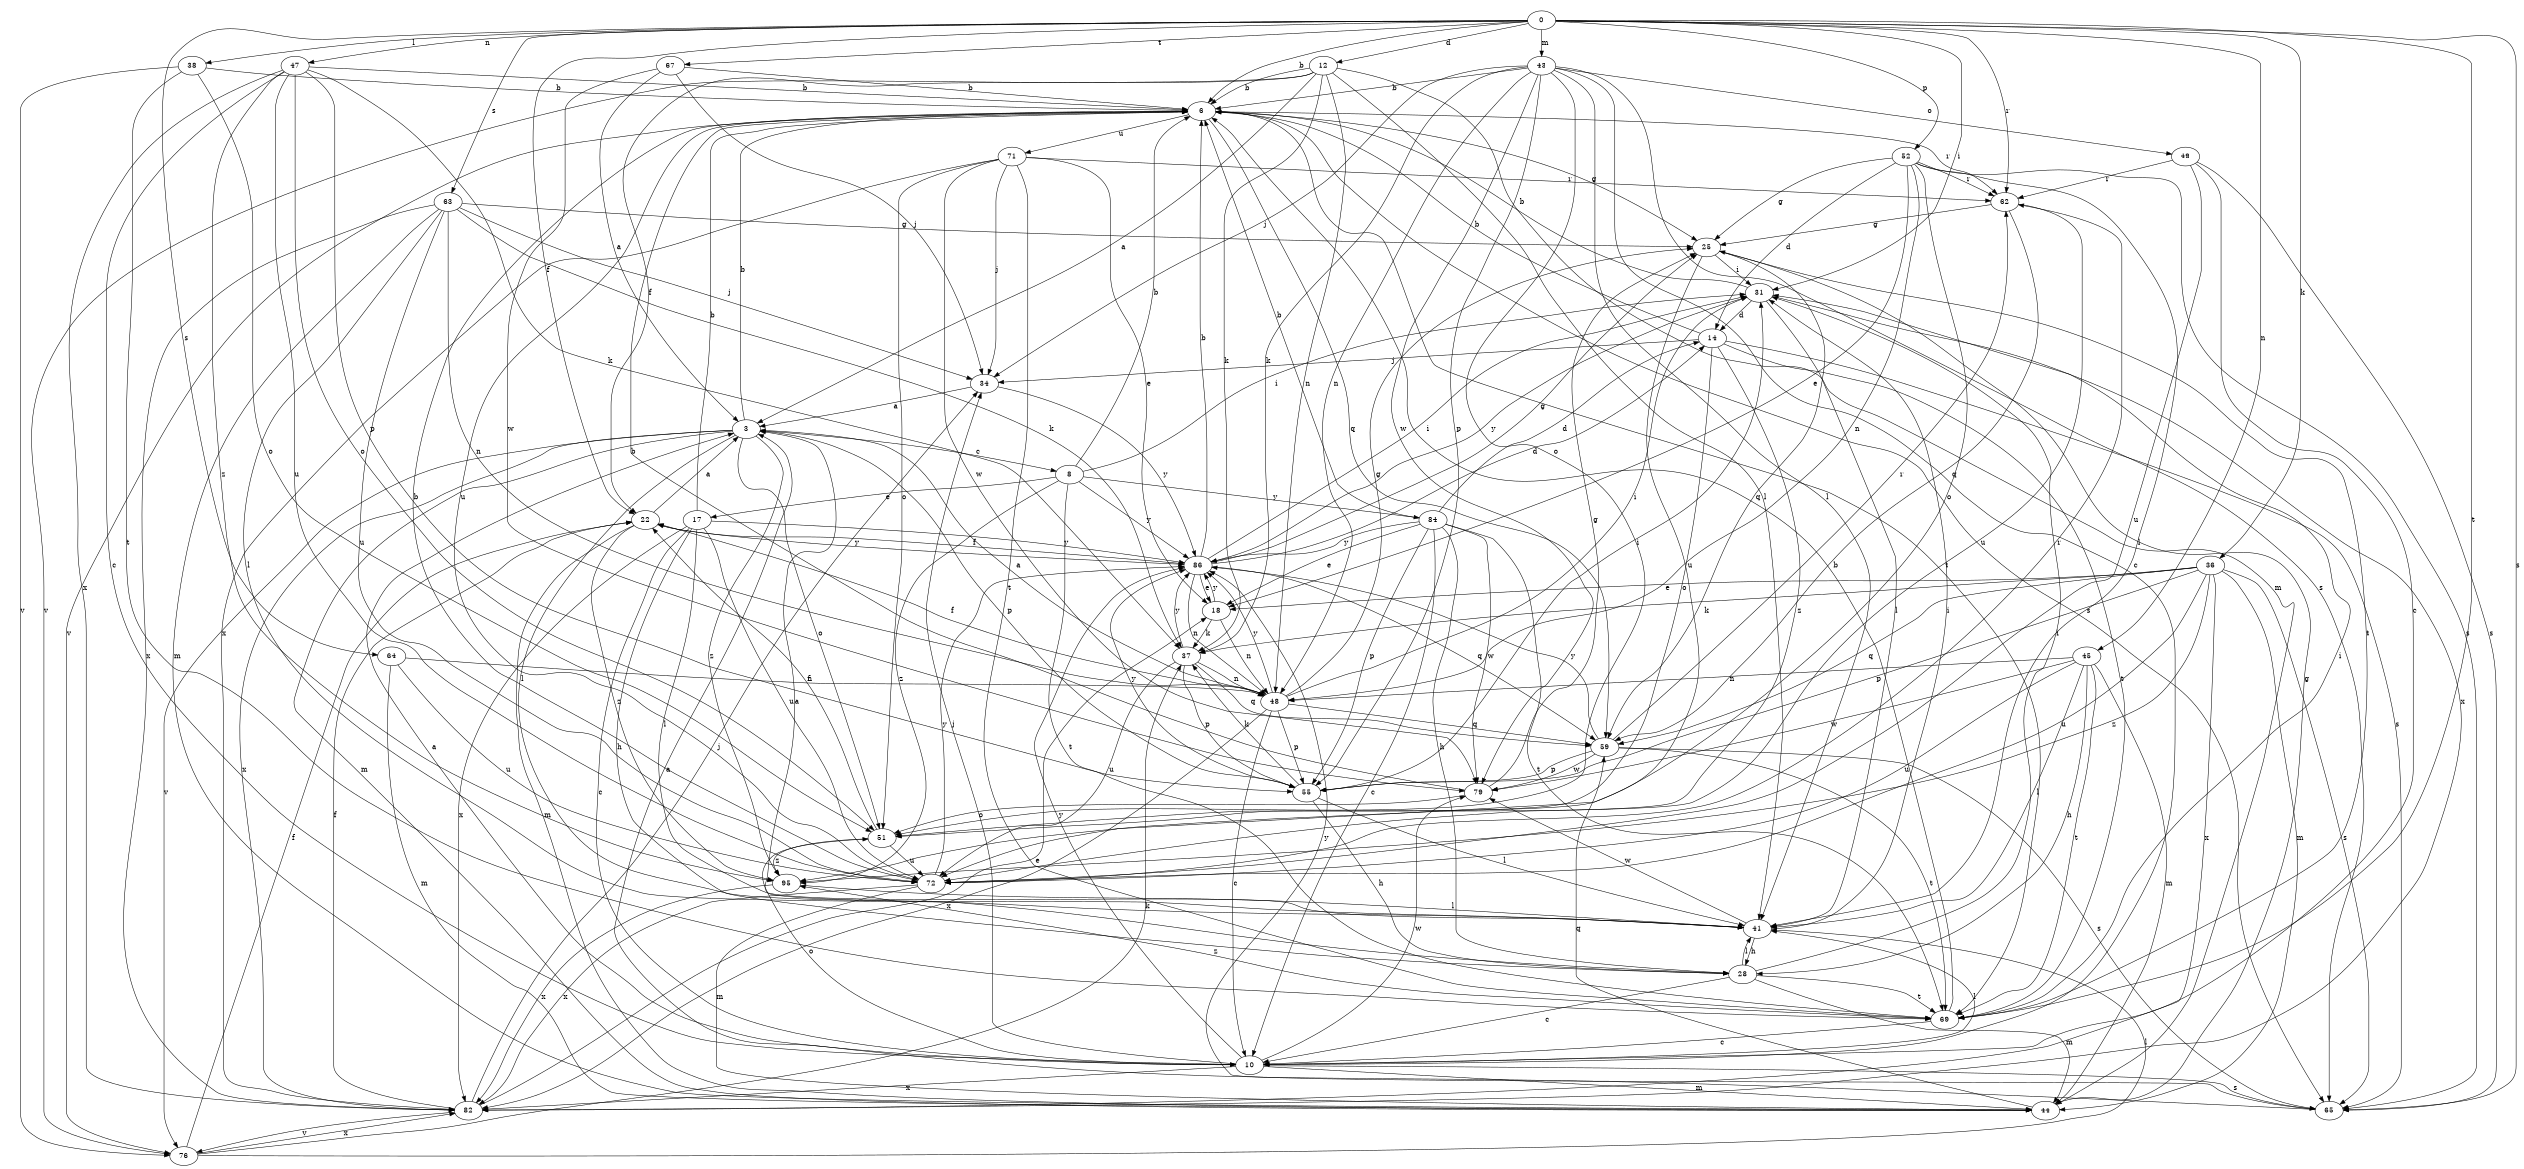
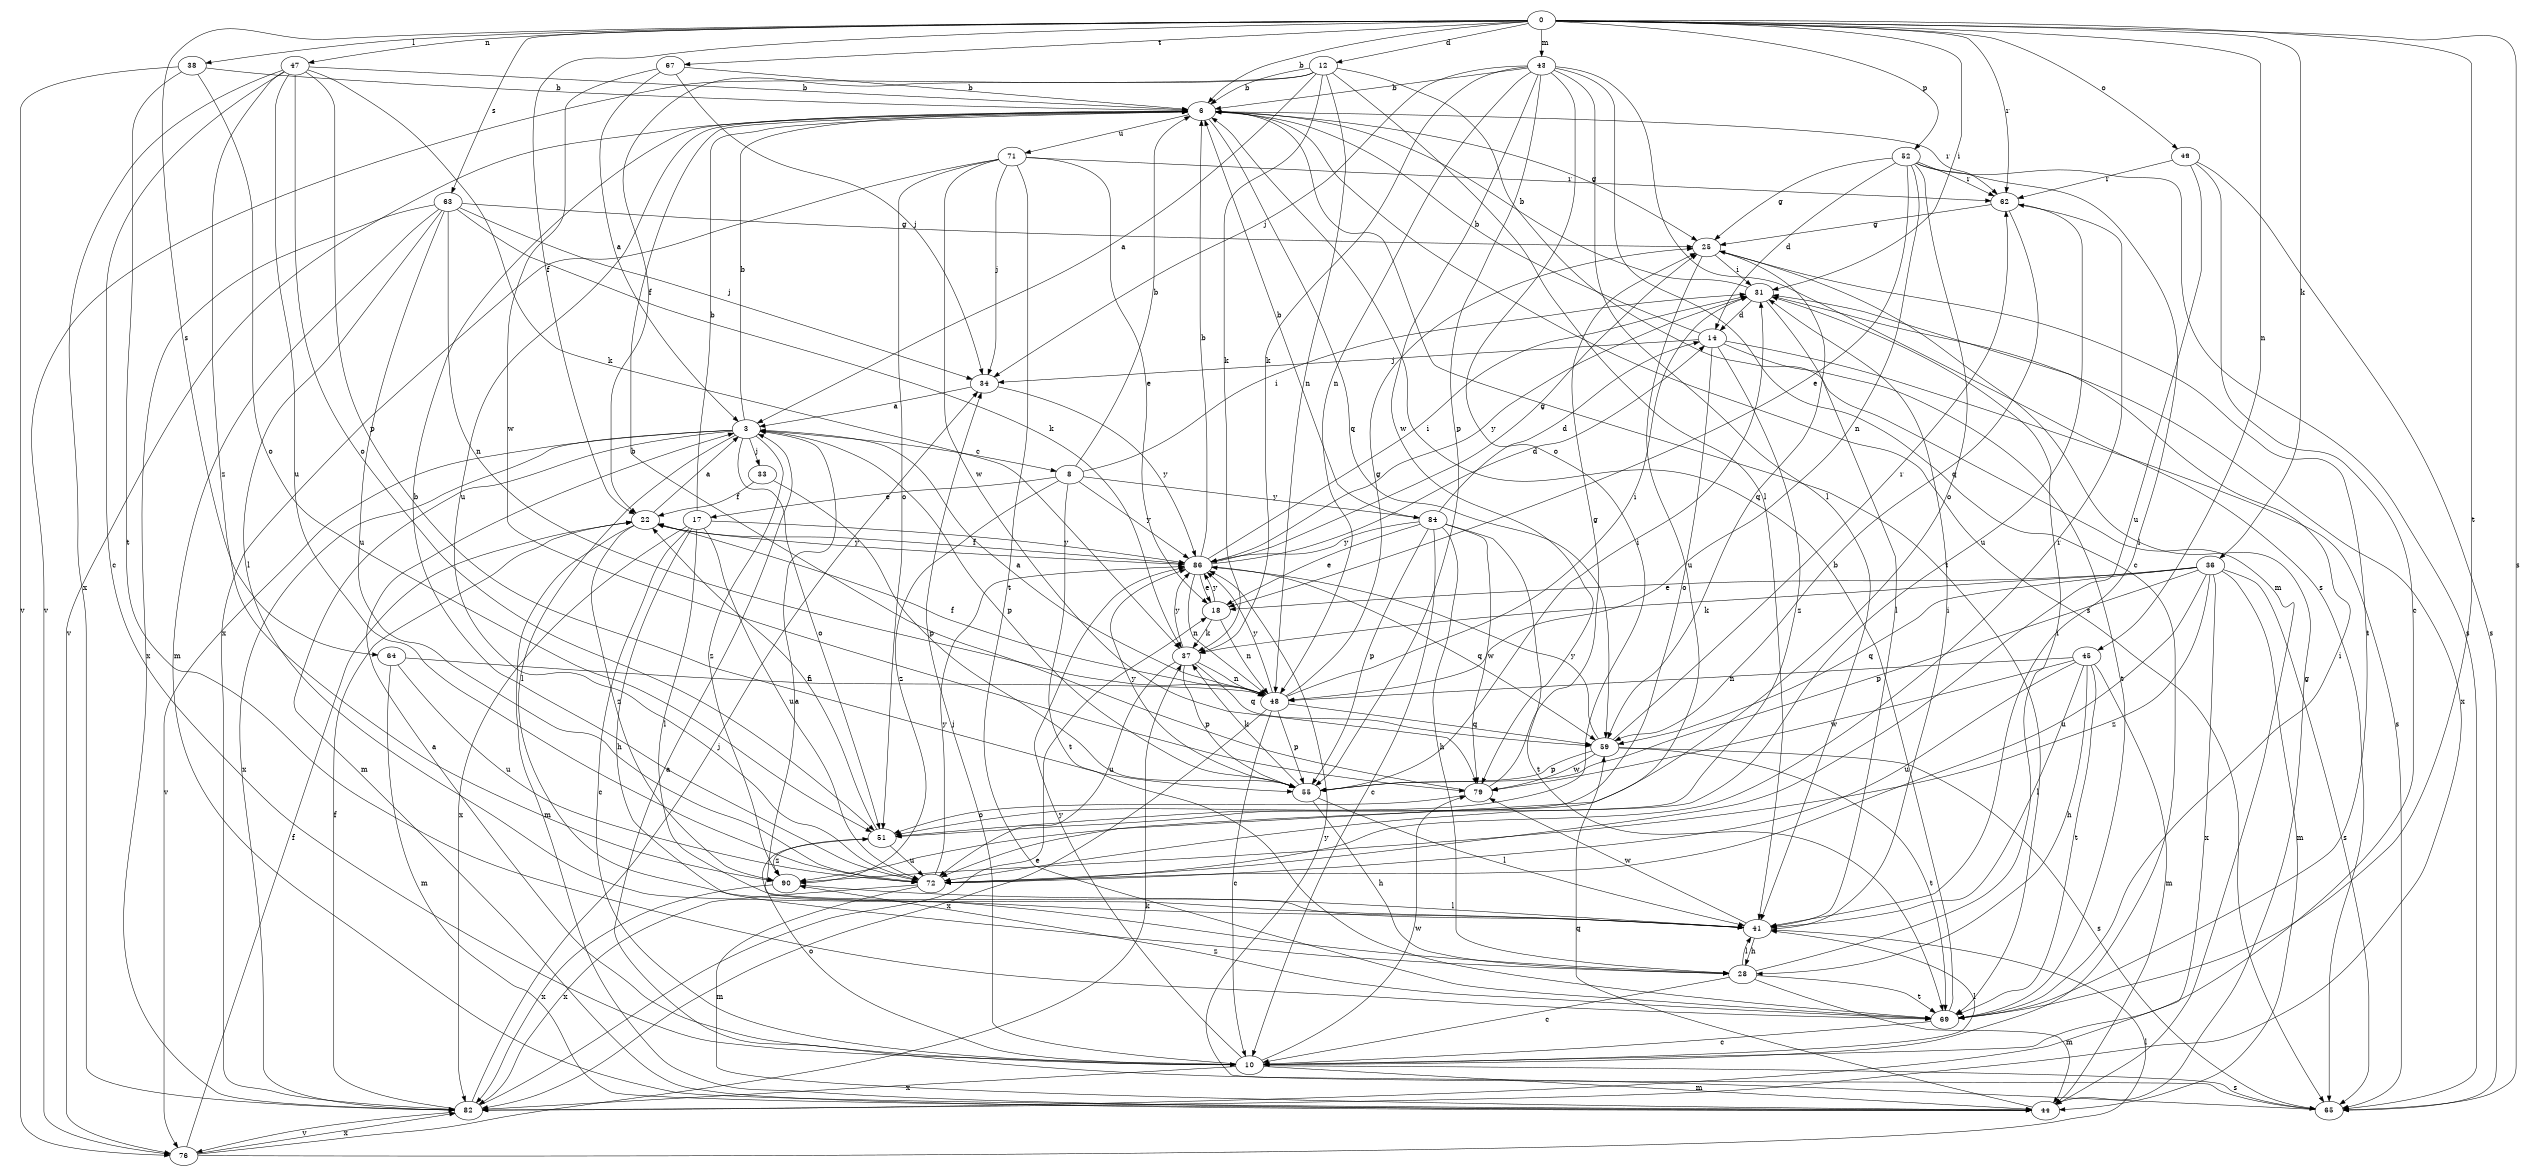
edge "43" -> "49": now "0" -> "49"
node "33": added
node "95": label "95" -> "90"
